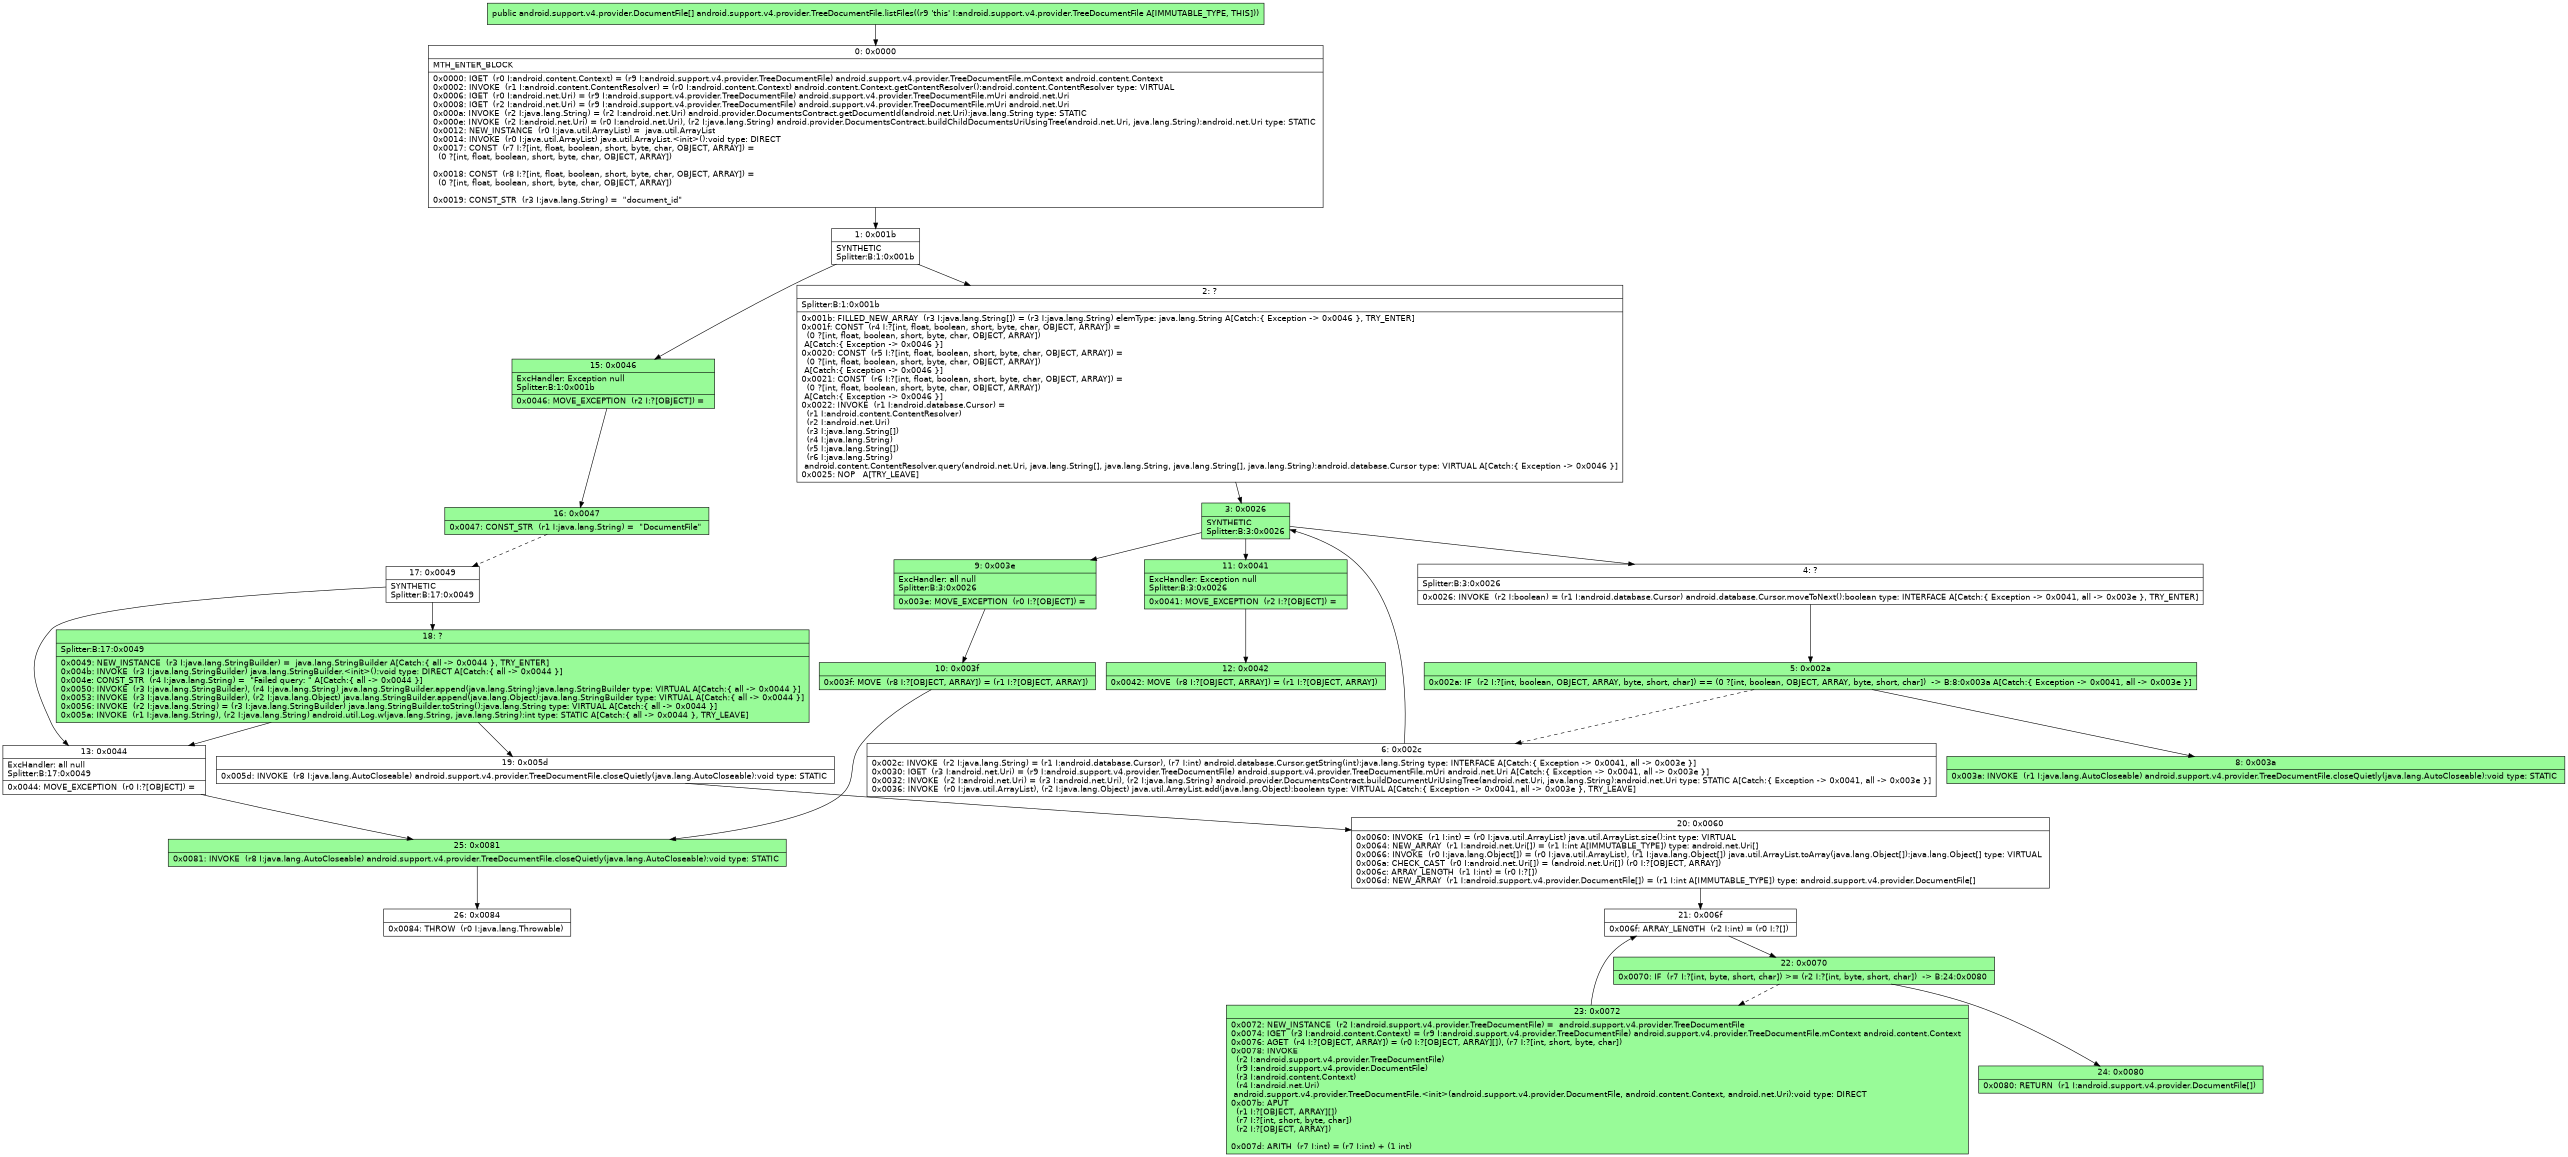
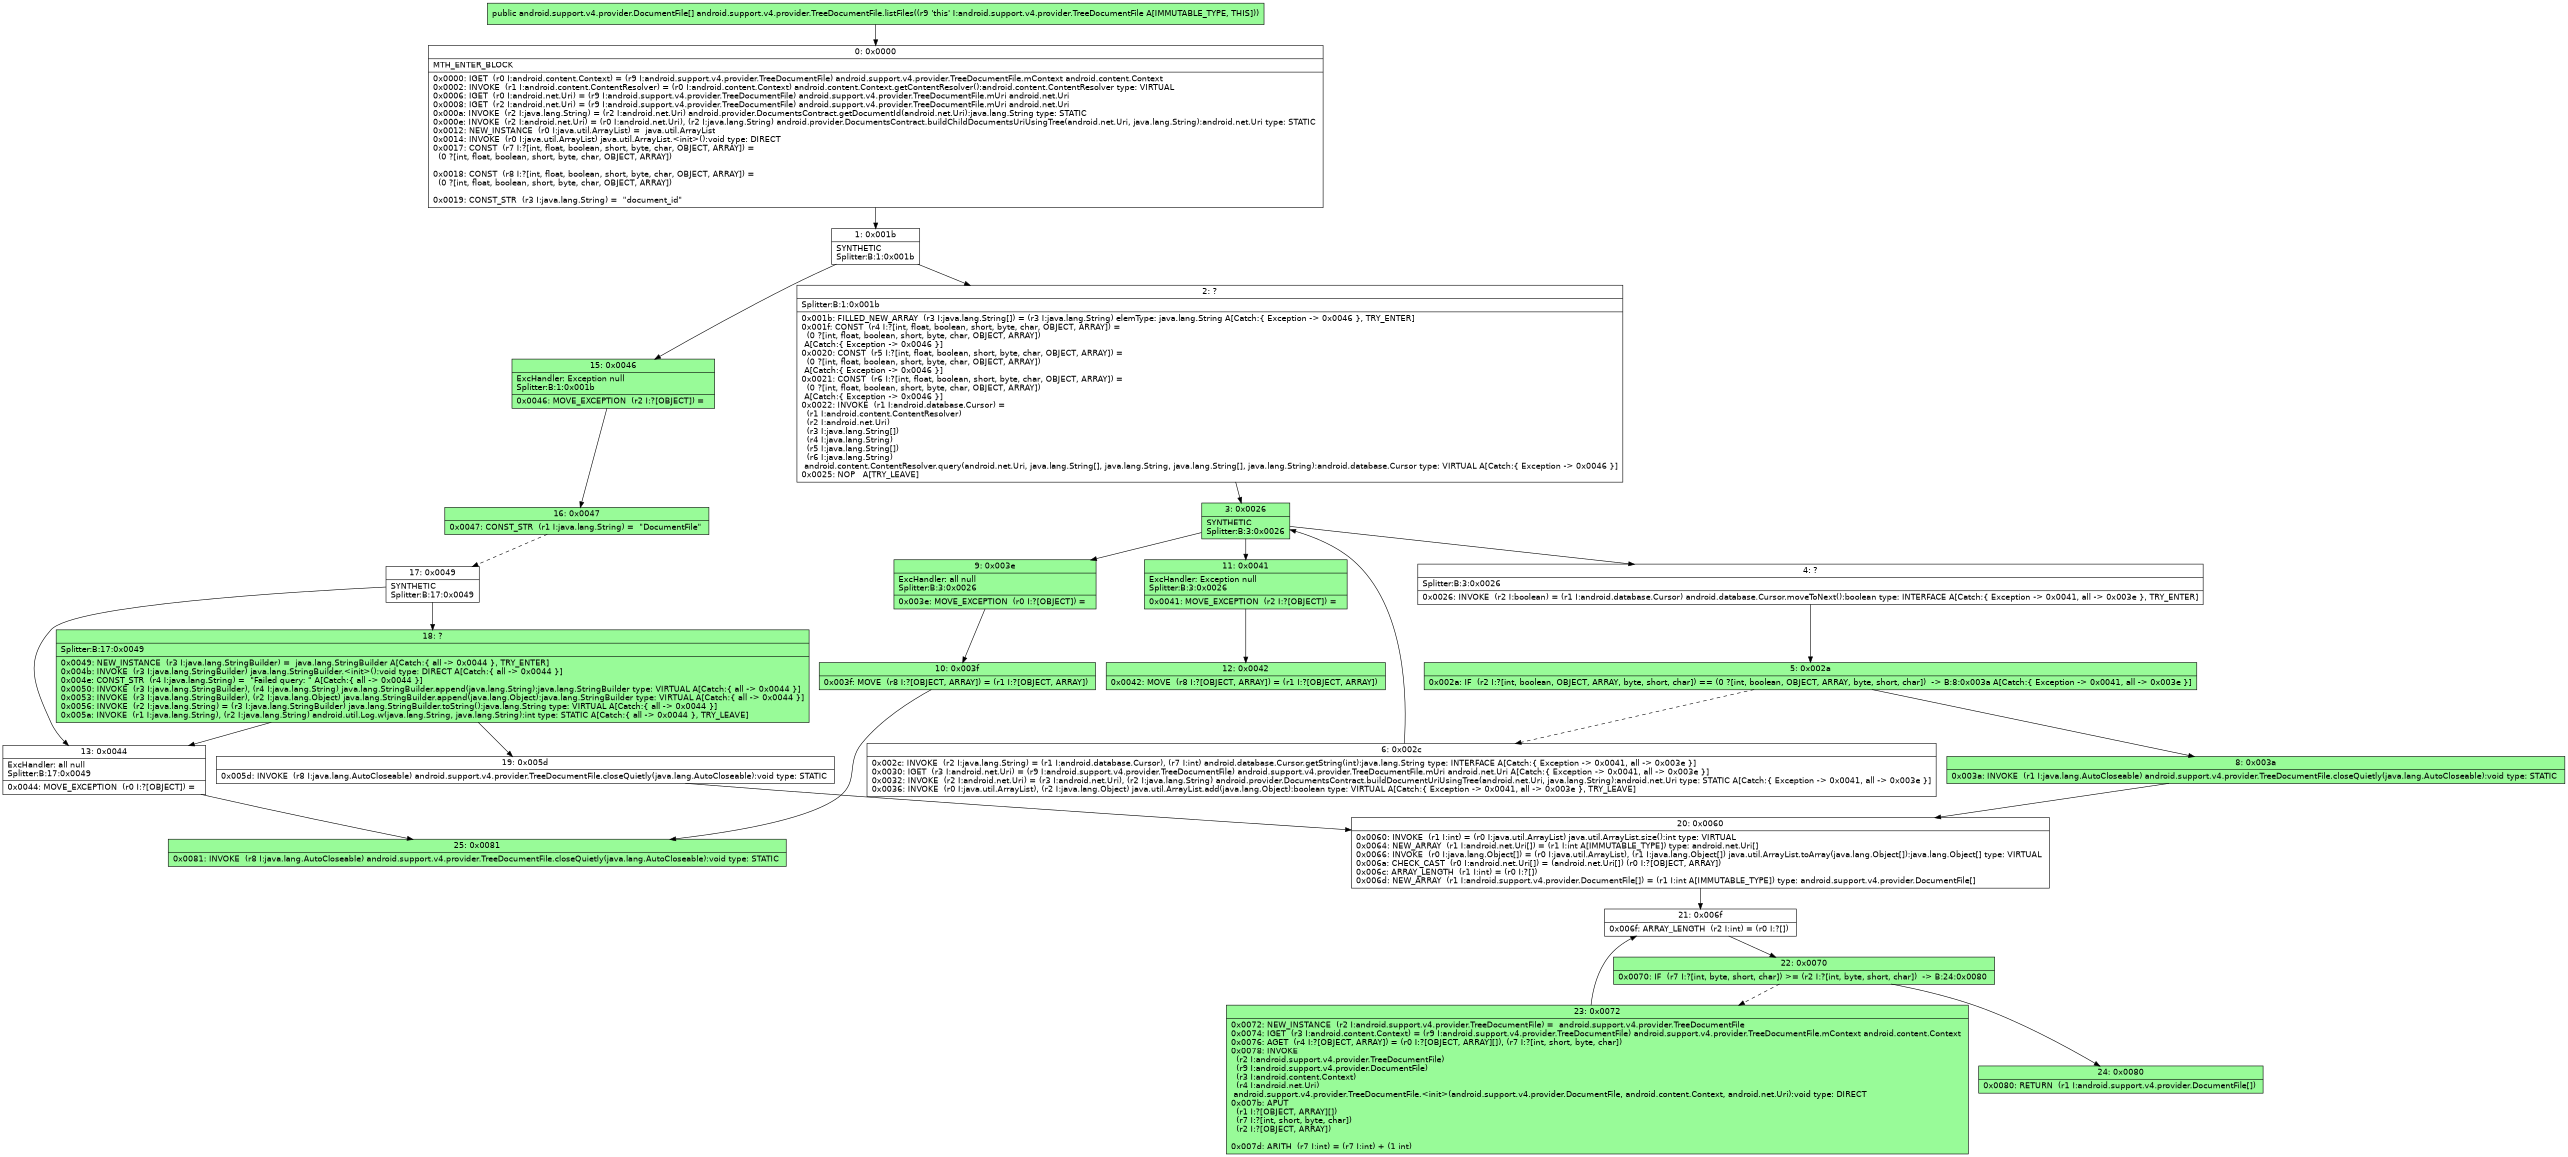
edge "8: 0x003a" -> "20: 0x0060": added
node "26: 0x0084": removed
